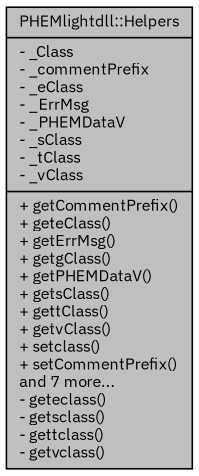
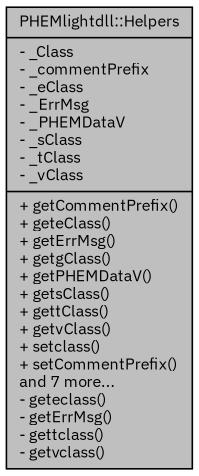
node "PHEMlightdll::Helpers": text "- getsclass()" -> "- getErrMsg()"
